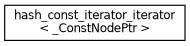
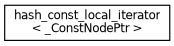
node "hash_const_iterator_iterator < _ConstNodePtr >": label "hash_const_iterator_iterator < _ConstNodePtr >" -> "hash_const_local_iterator < _ConstNodePtr >"
